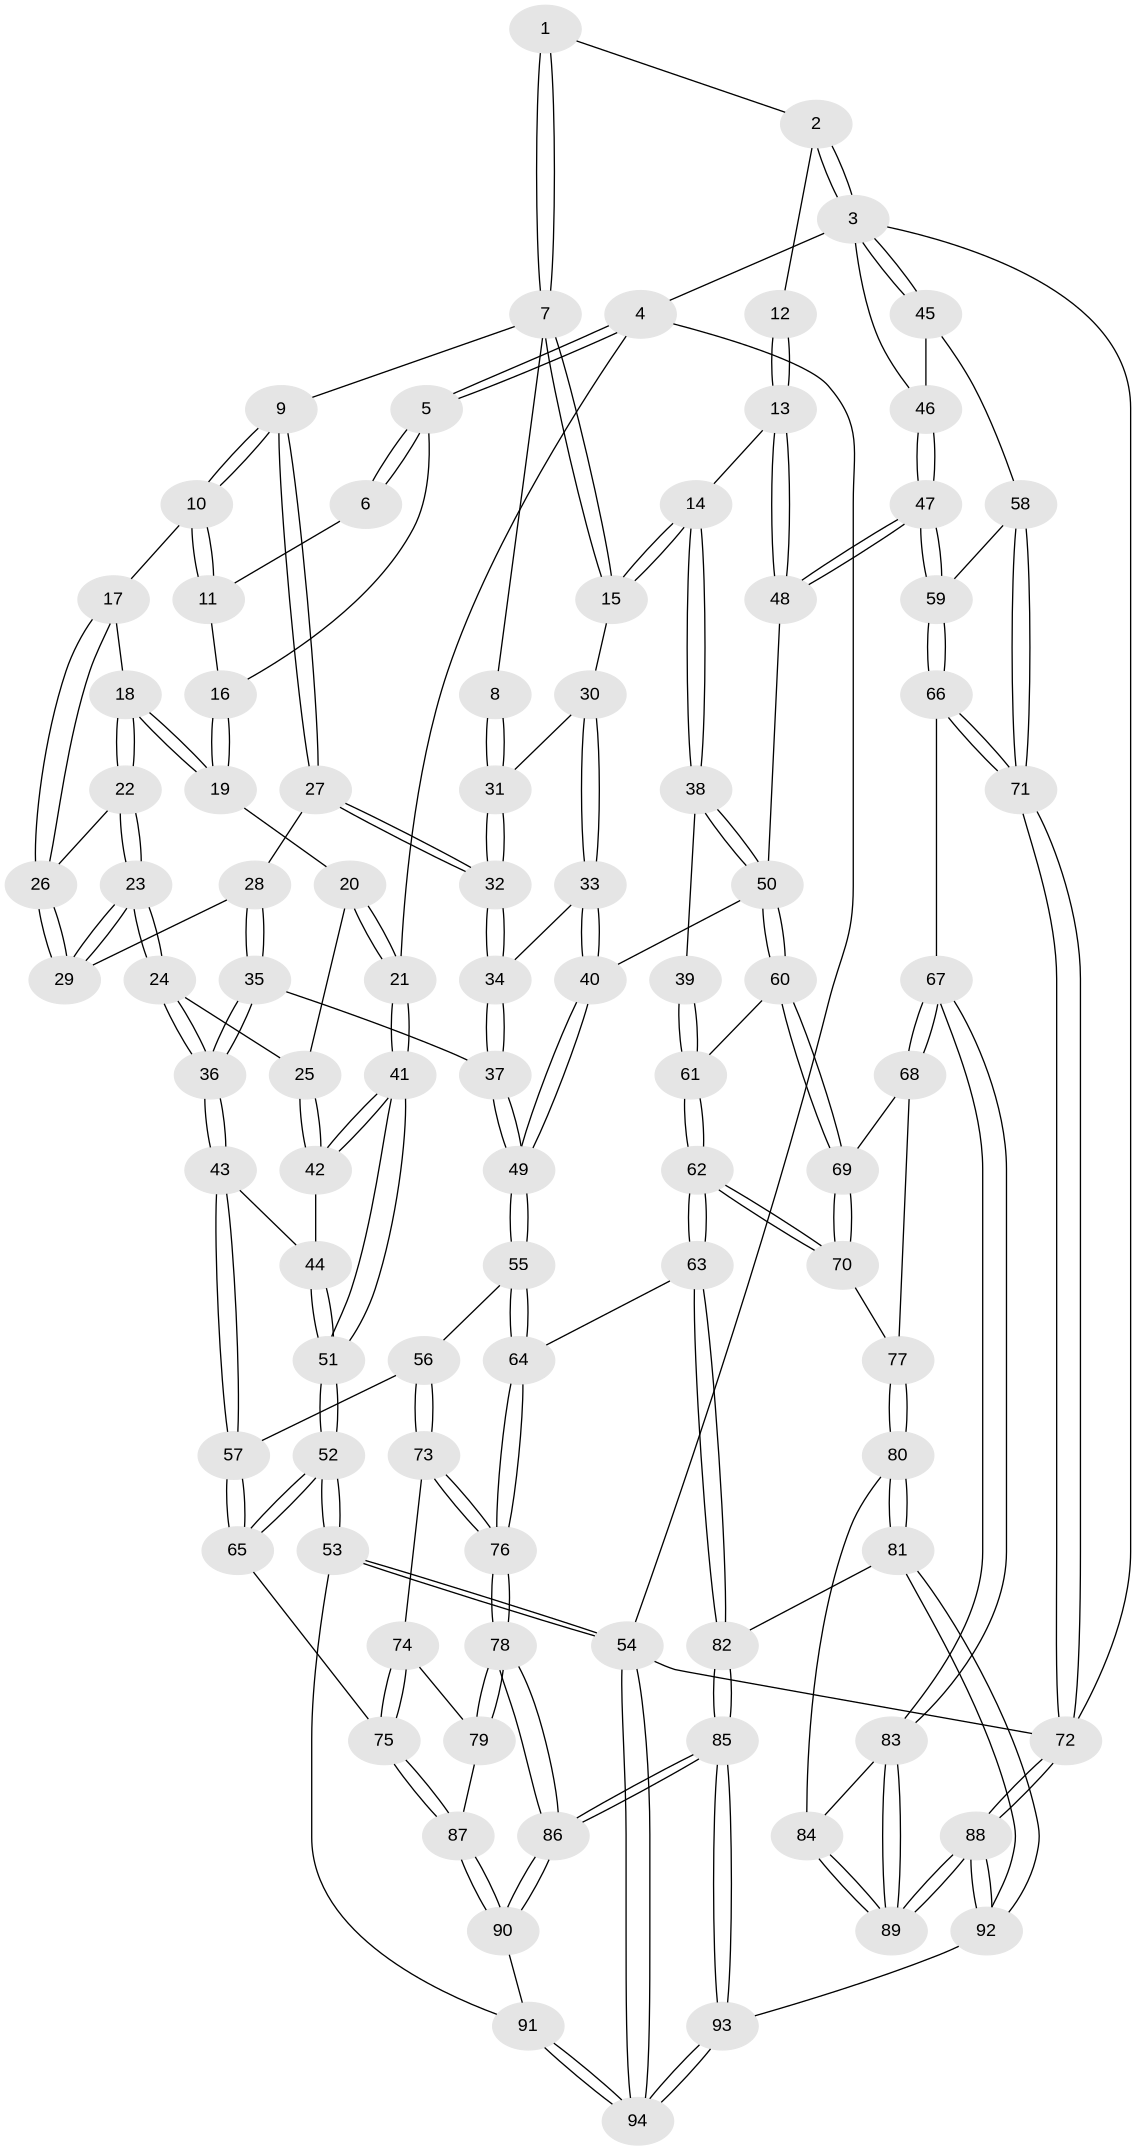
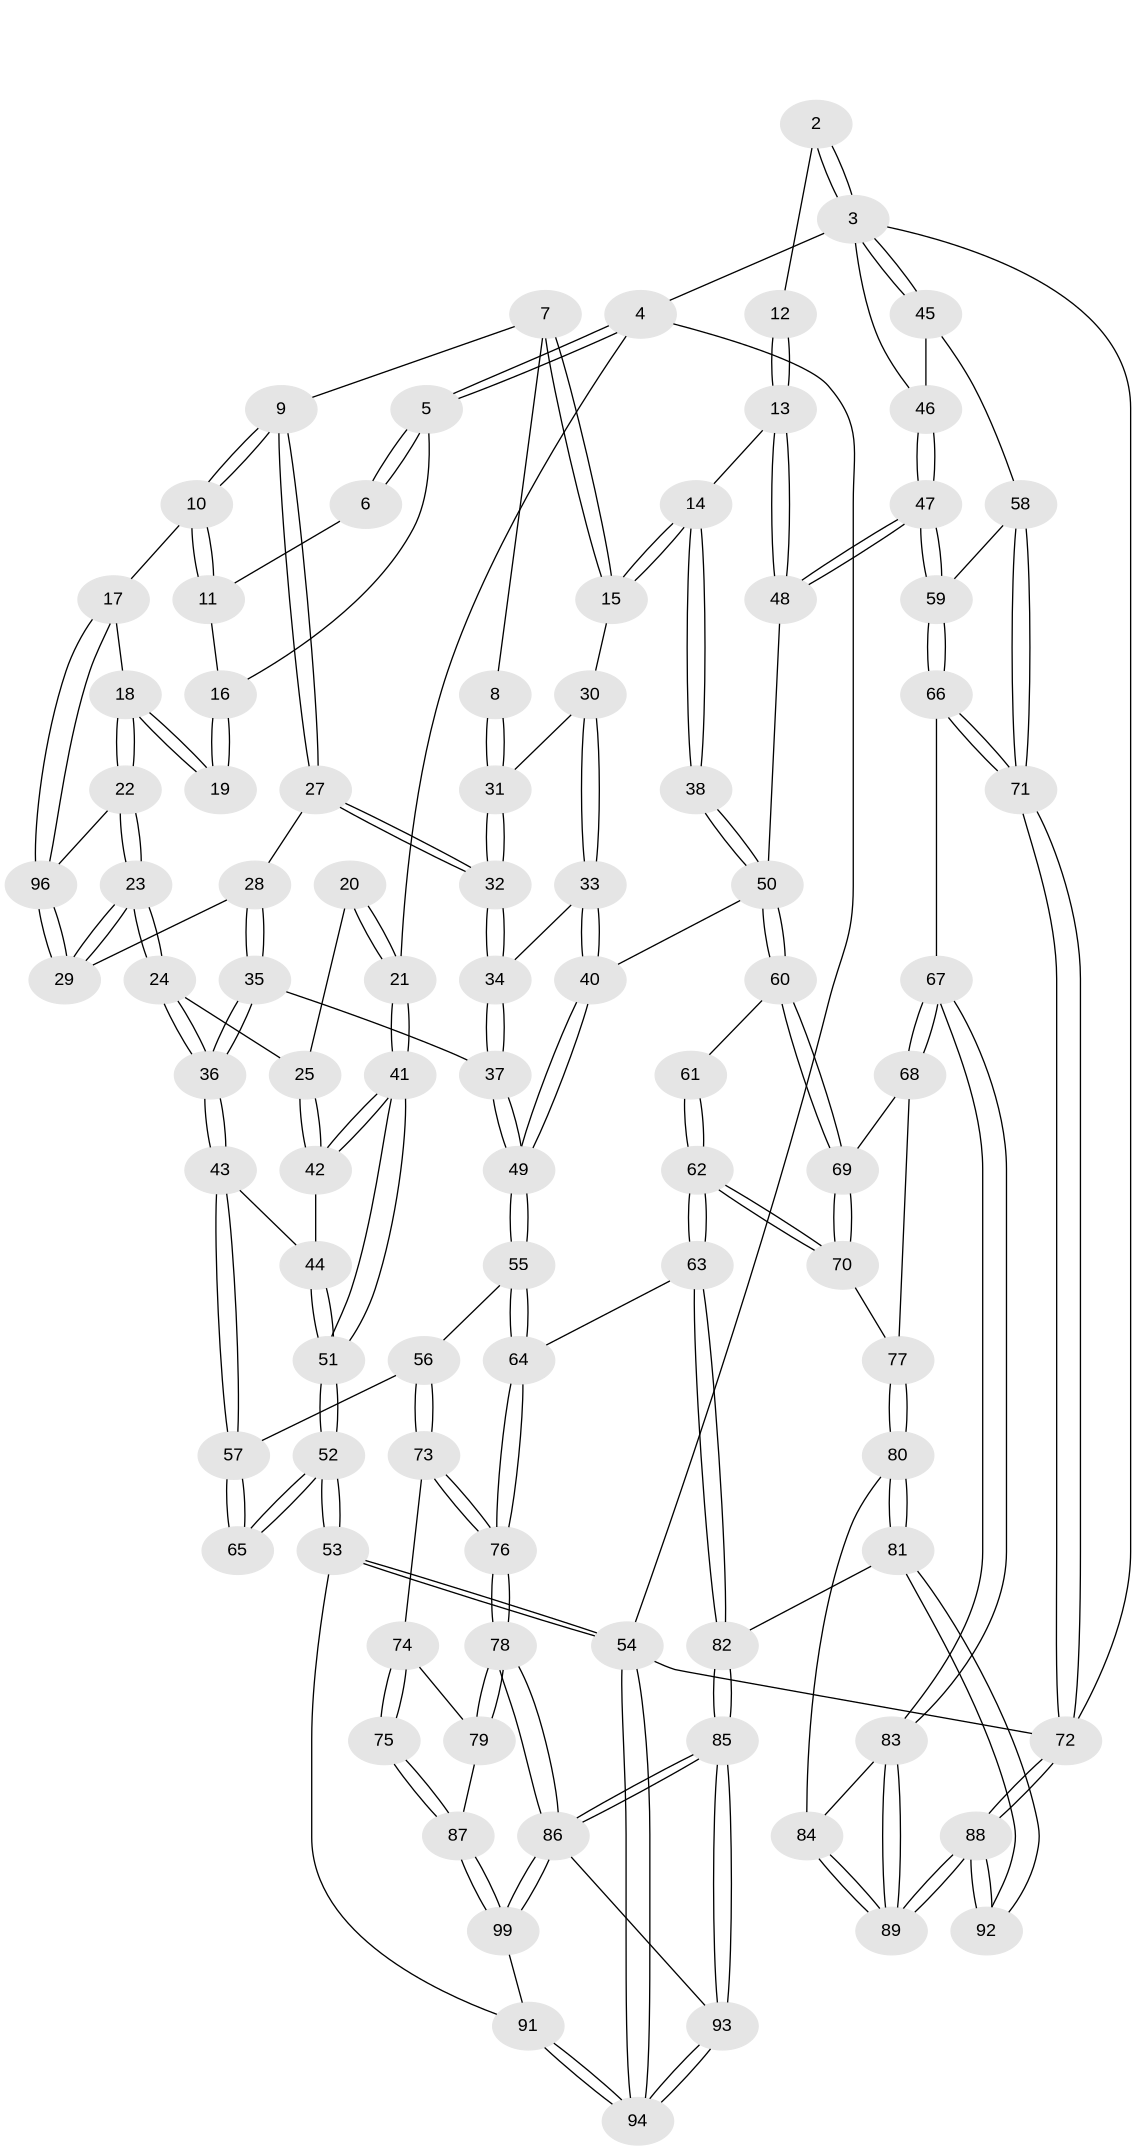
node "1": removed
edge "19" -- "20": removed
node "26": label "26" -> "96"
node "39": removed
edge "65" -- "75": removed
node "90": label "90" -> "99"
edge "92" -- "93": now "86" -- "93"
